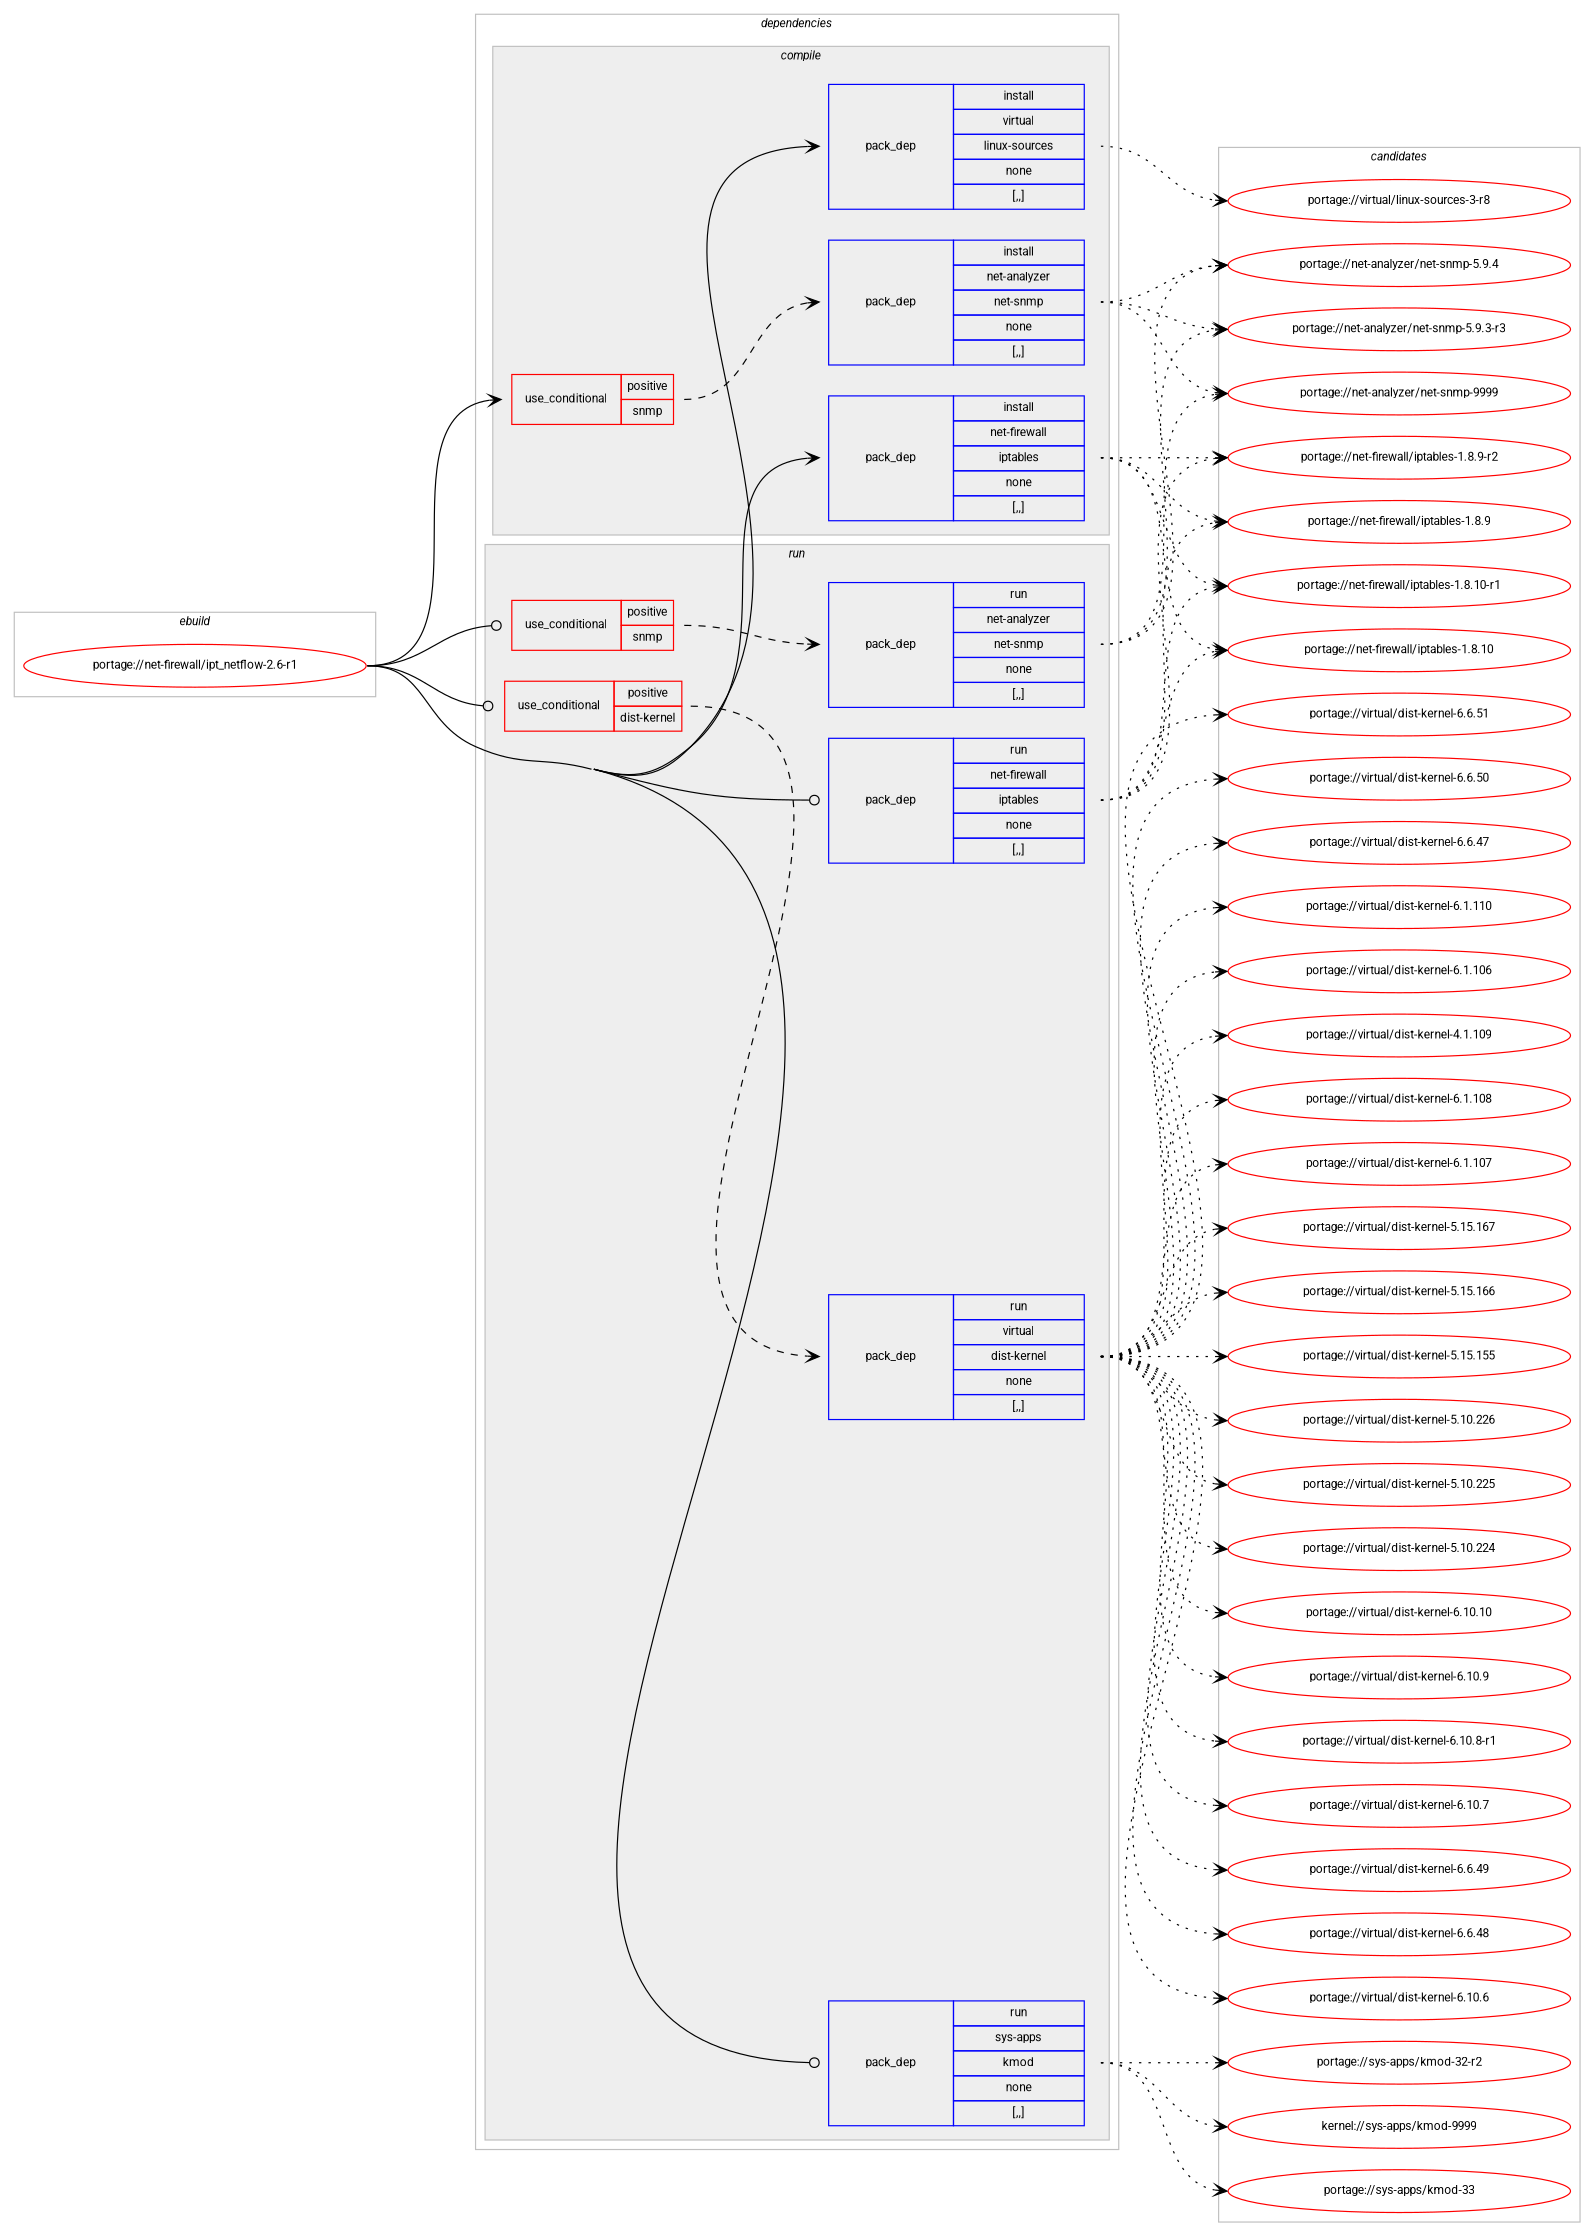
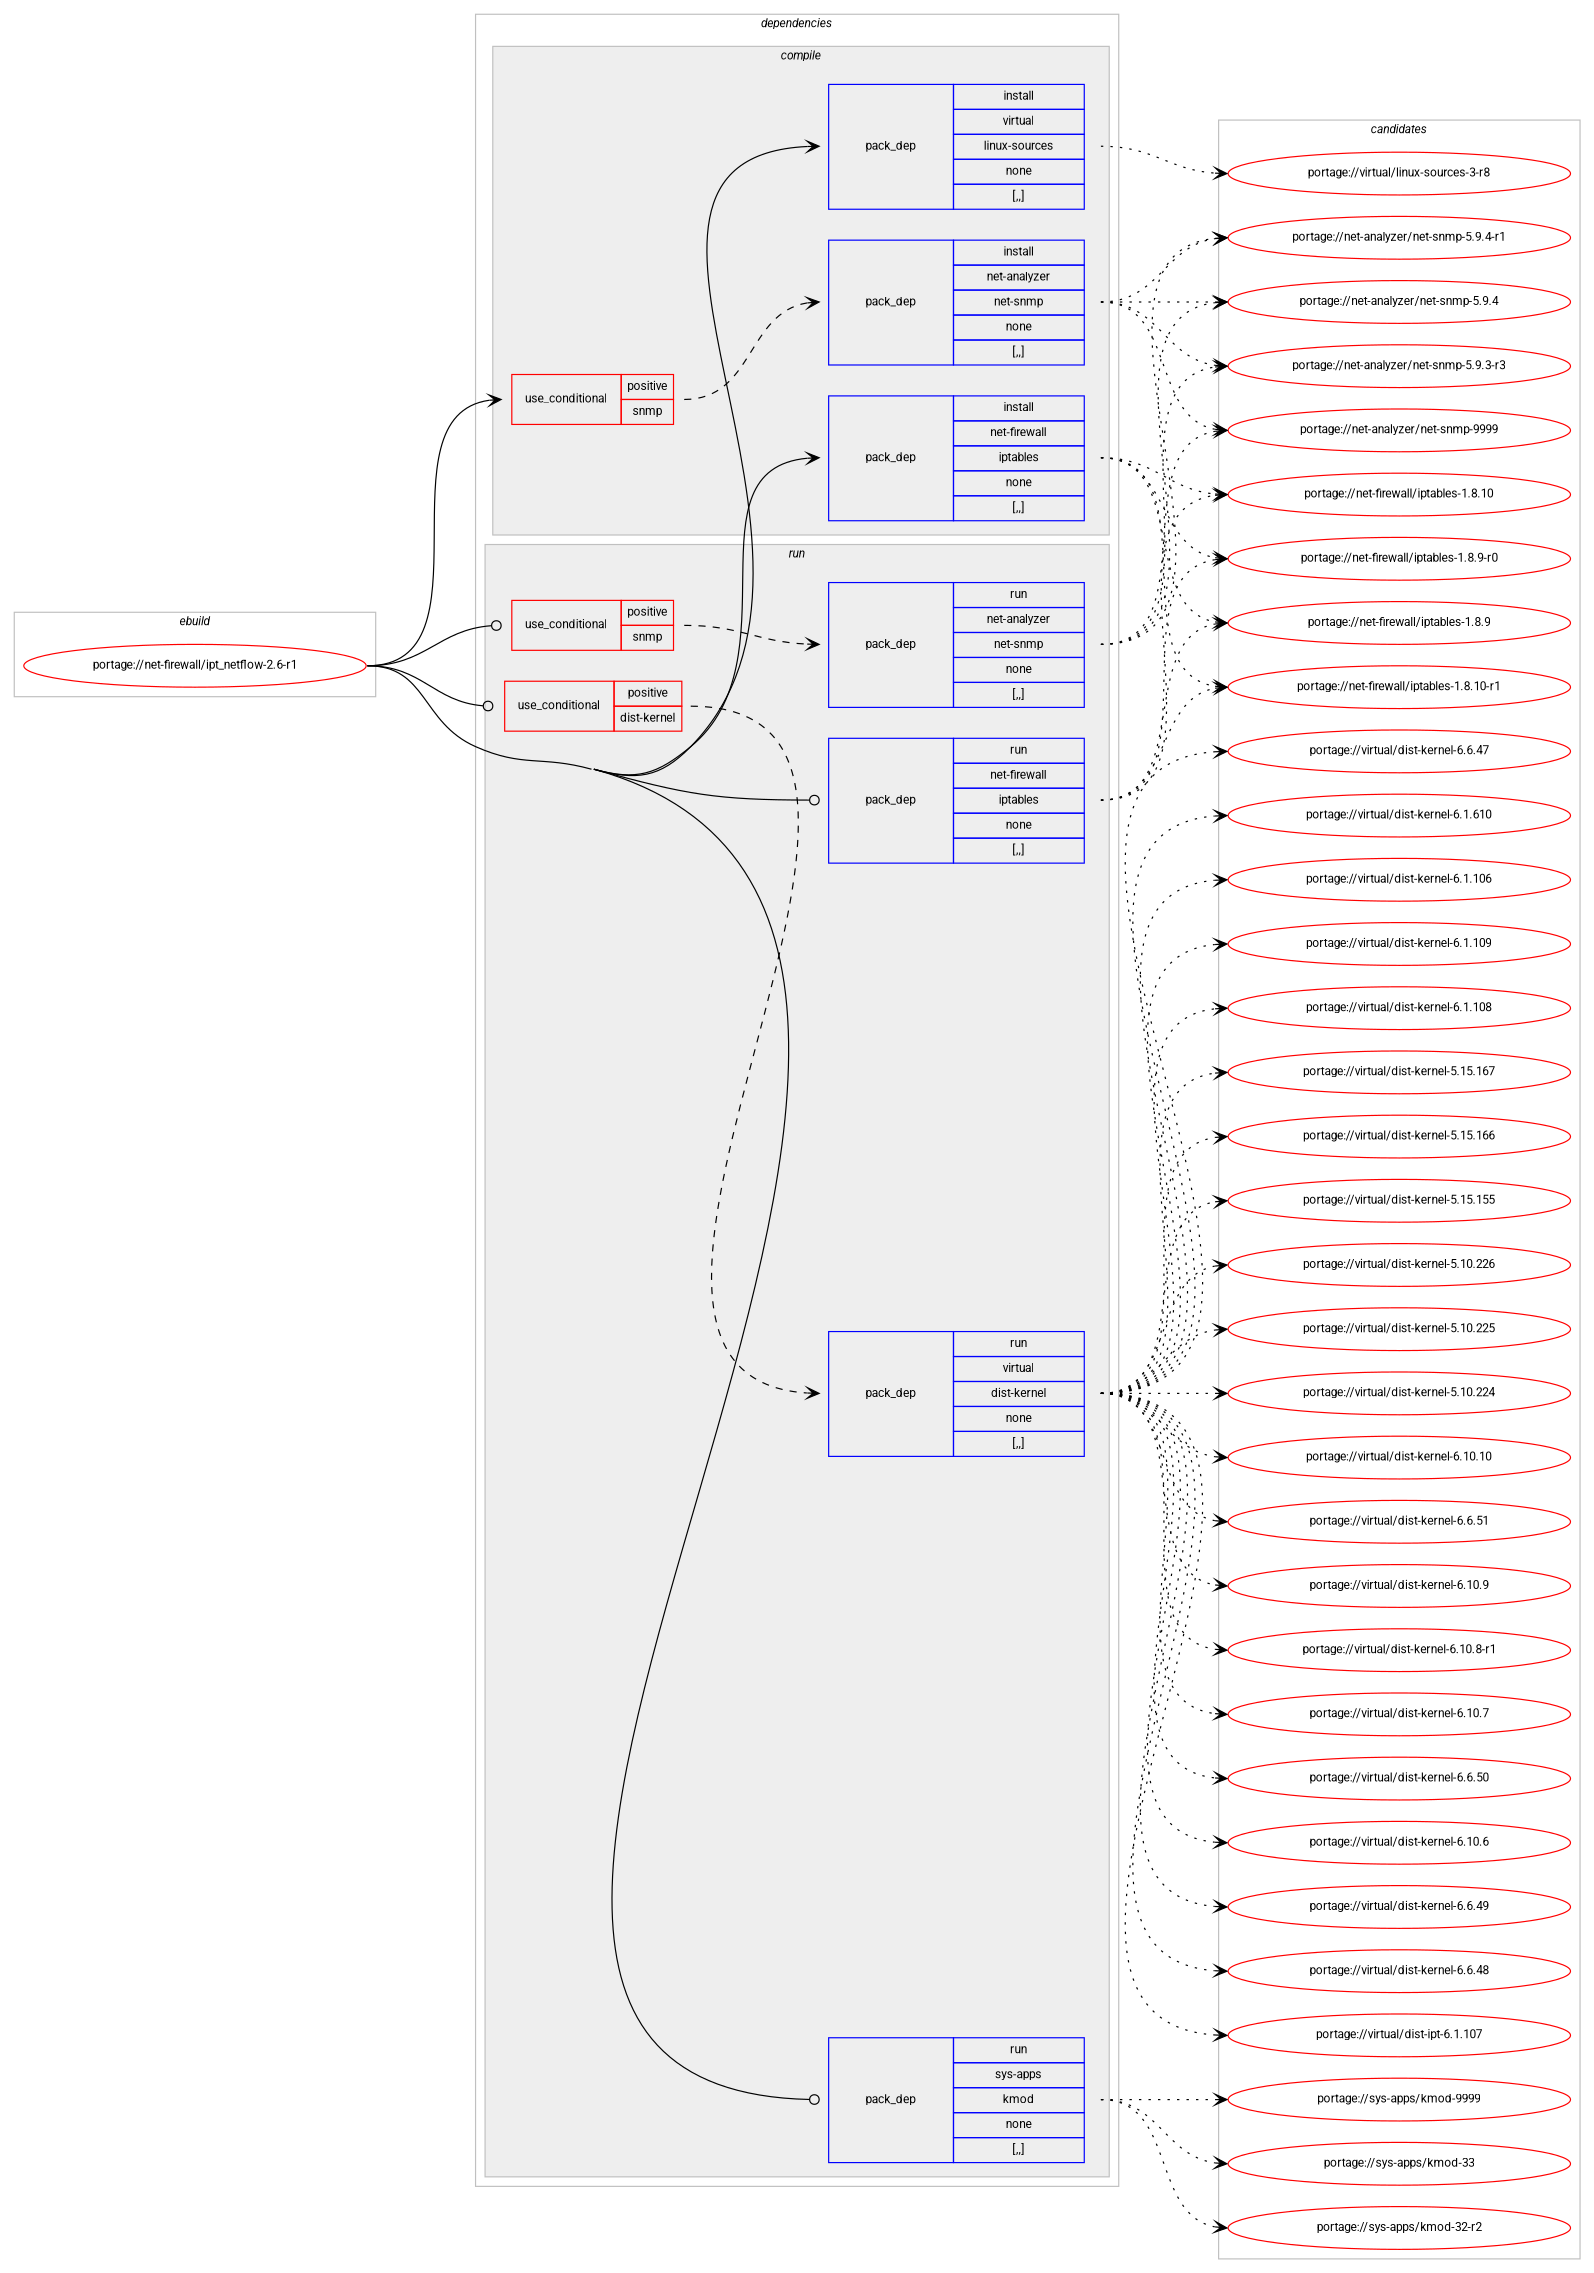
node "portage://net-analyzer/net-snmp-5.9.4-r1": added
node "portage://net-firewall/iptables-1.8.9-r2": label "portage://net-firewall/iptables-1.8.9-r2" -> "portage://net-firewall/iptables-1.8.9-r0"
node "portage://virtual/dist-kernel-6.1.110": label "portage://virtual/dist-kernel-6.1.110" -> "portage://virtual/dist-kernel-6.1.610"
node "portage://virtual/dist-kernel-4.1.109": label "portage://virtual/dist-kernel-4.1.109" -> "portage://virtual/dist-kernel-6.1.109"
node "portage://virtual/dist-kernel-6.1.107": label "portage://virtual/dist-kernel-6.1.107" -> "portage://virtual/dist-ipt-6.1.107"
node "kernel://sys-apps/kmod-9999": label "kernel://sys-apps/kmod-9999" -> "portage://sys-apps/kmod-9999"
